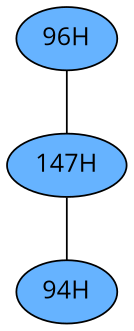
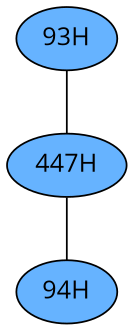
node "96H": label "96H" -> "93H"
node "147H": label "147H" -> "447H"
